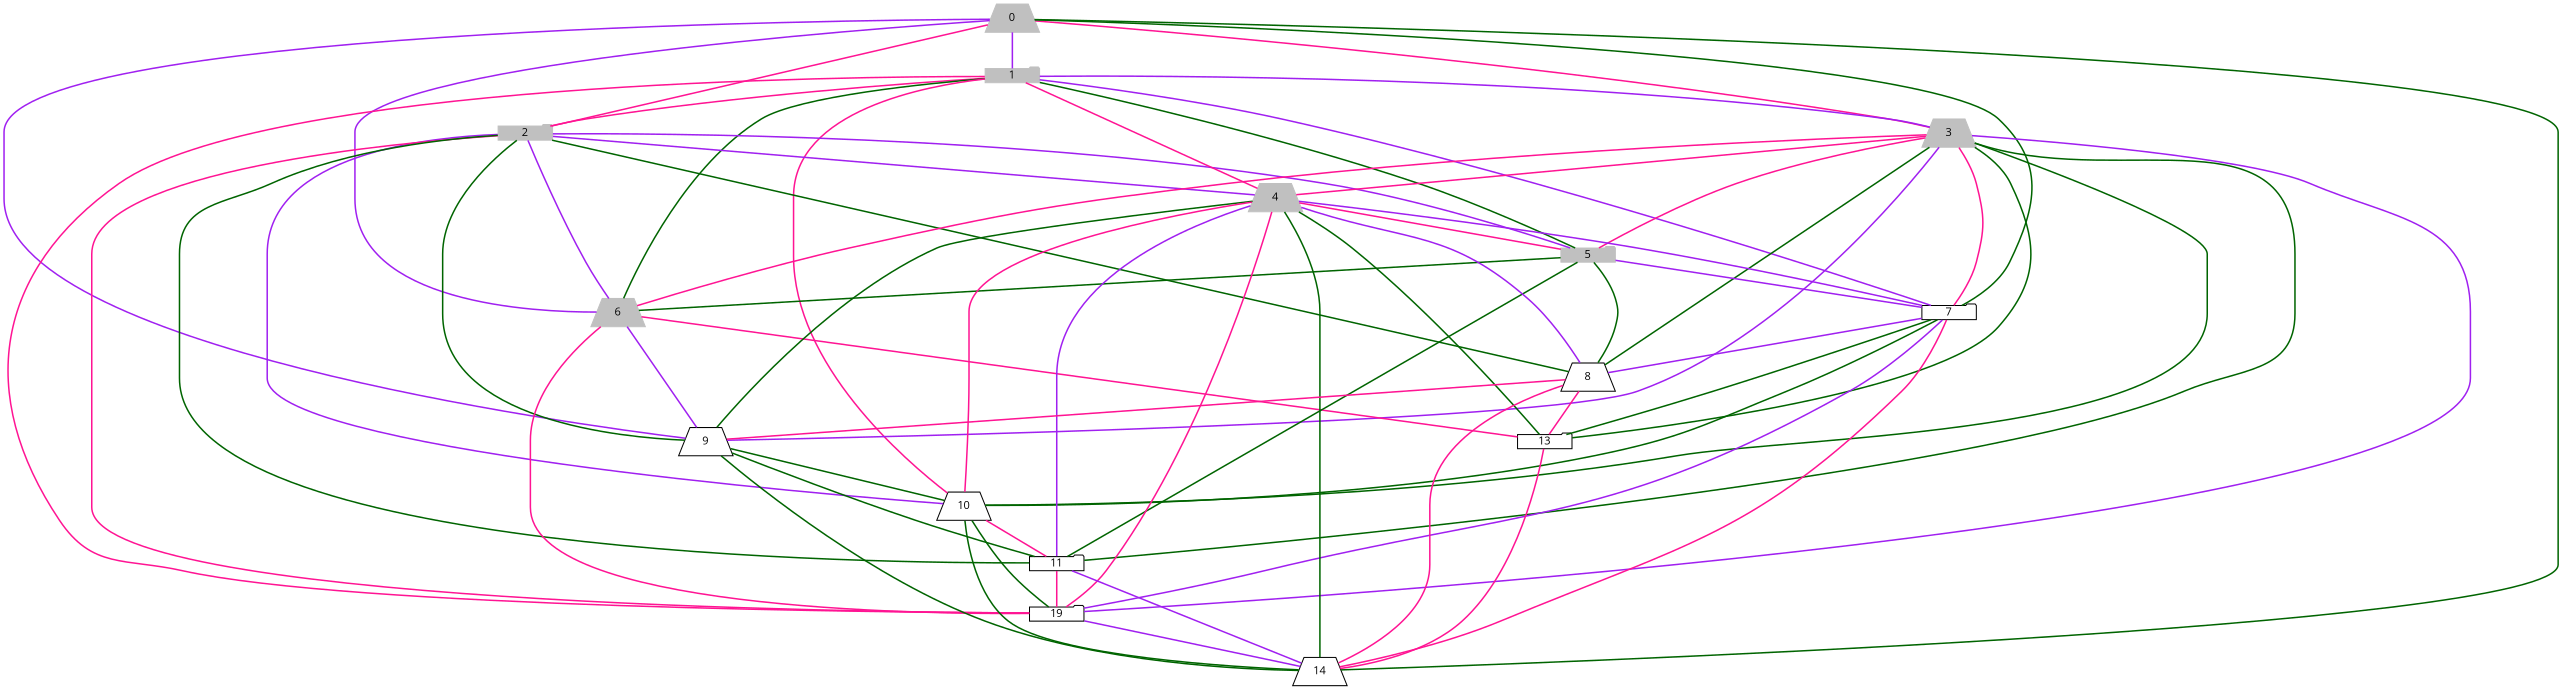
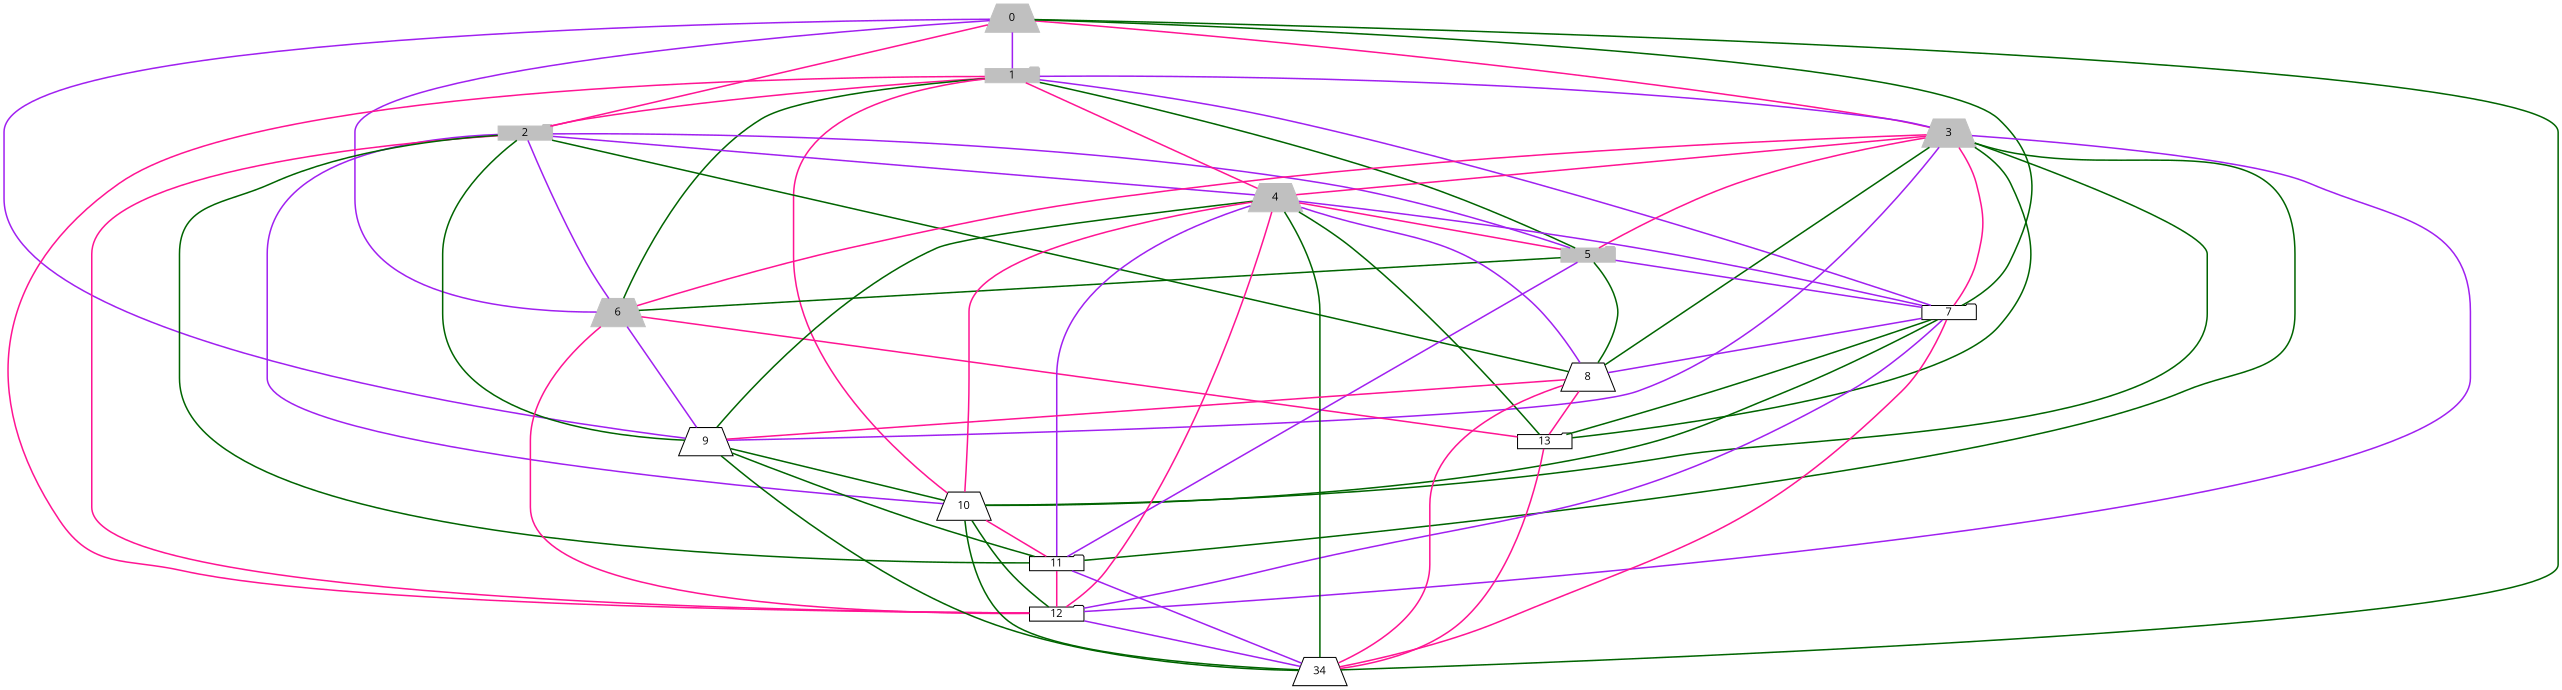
edge "5" -- "11": color darkgreen -> purple
node "19": label "19" -> "12"
node "14": label "14" -> "34"
